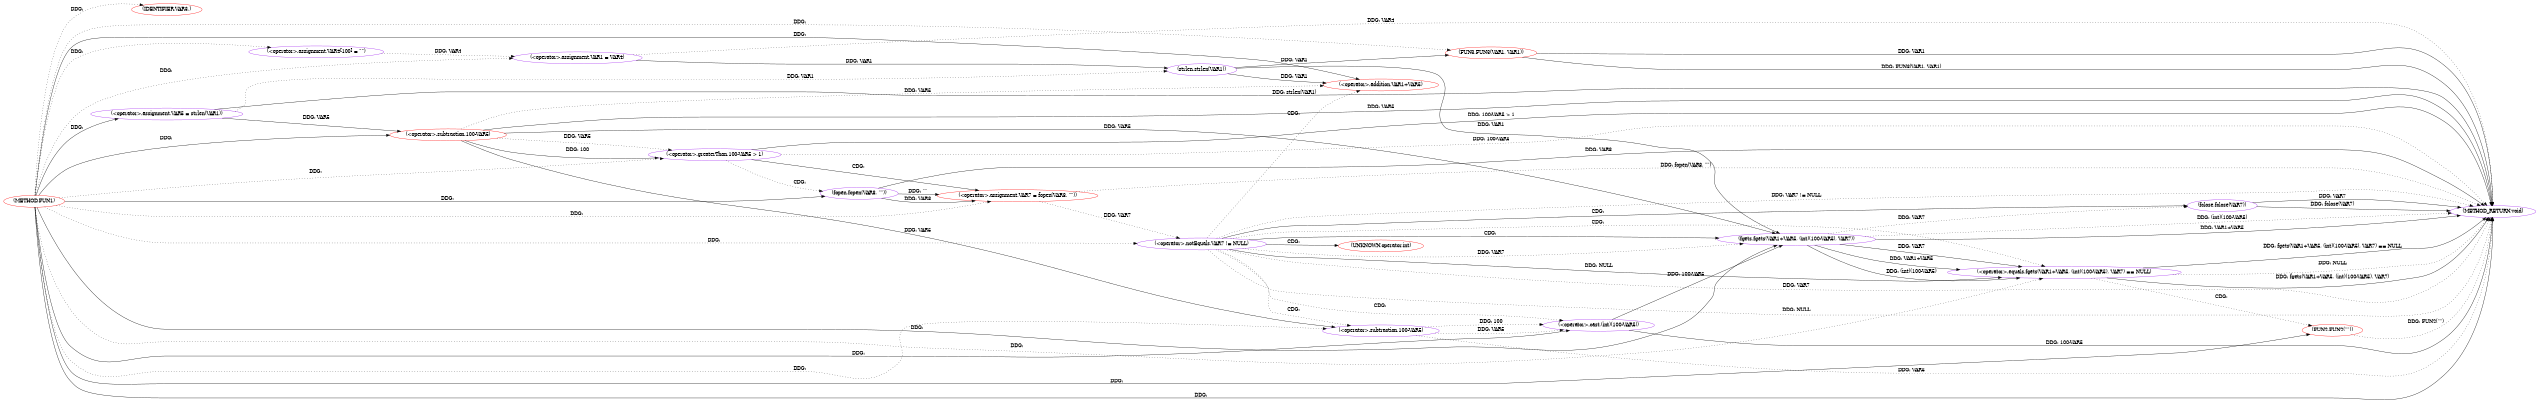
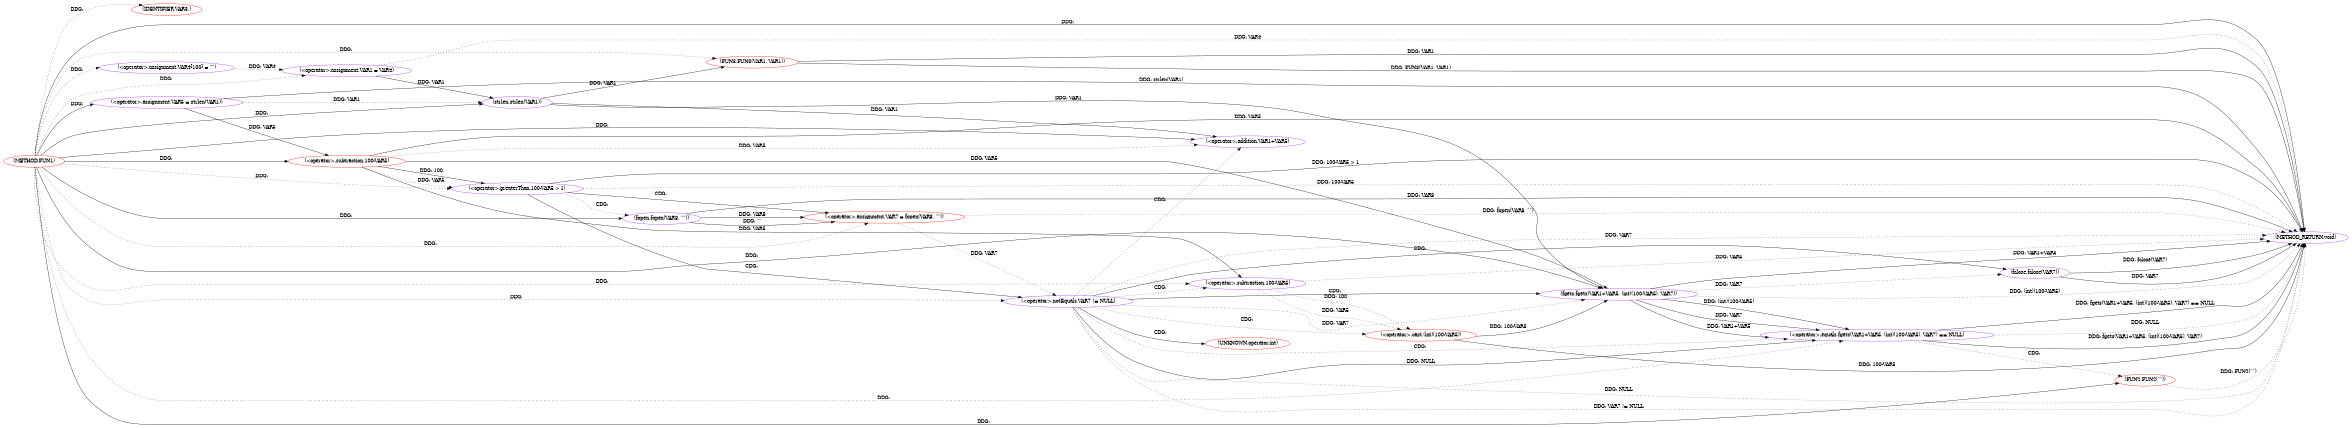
node "(<operator>.addition,VAR1+VAR5)": color red -> purple
edge "(<operator>.greaterThan,100-VAR5 > 1)" -> "(<operator>.notEquals,VAR7 != NULL)": added, label "CDG:"
node "(<operator>.cast,(int)(100-VAR5))": color purple -> red
edge "(METHOD,FUN1)" -> "(<operator>.cast,(int)(100-VAR5))": now "(METHOD,FUN1)" -> "(strlen,strlen(VAR1))"
